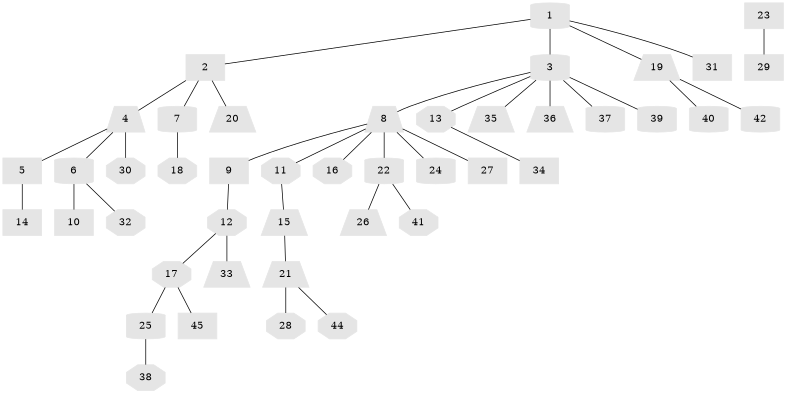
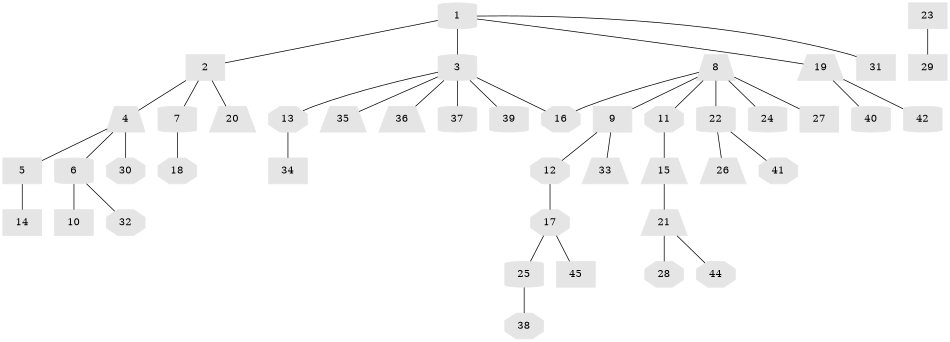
edge "3" -- "8": now "3" -- "16"
edge "12" -- "33": now "9" -- "33"
